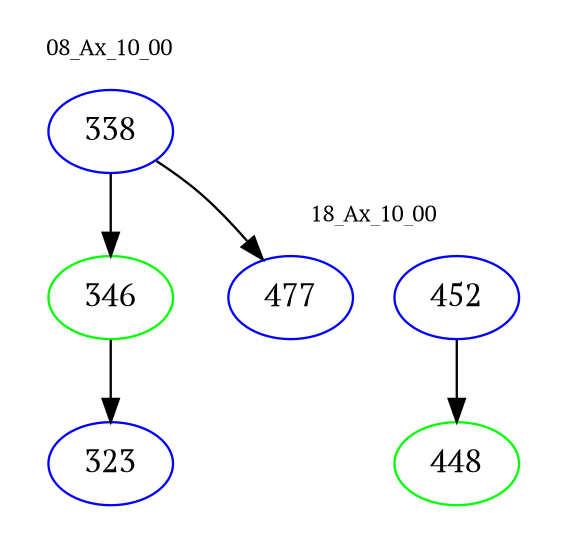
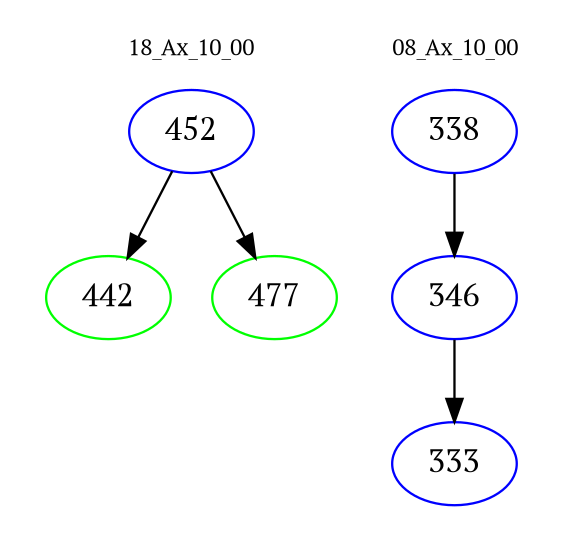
edge "338" -> "477": now "452" -> "477"
node "346": color green -> blue
node "477": color blue -> green
node "323": label "323" -> "333"
node "448": label "448" -> "442"
